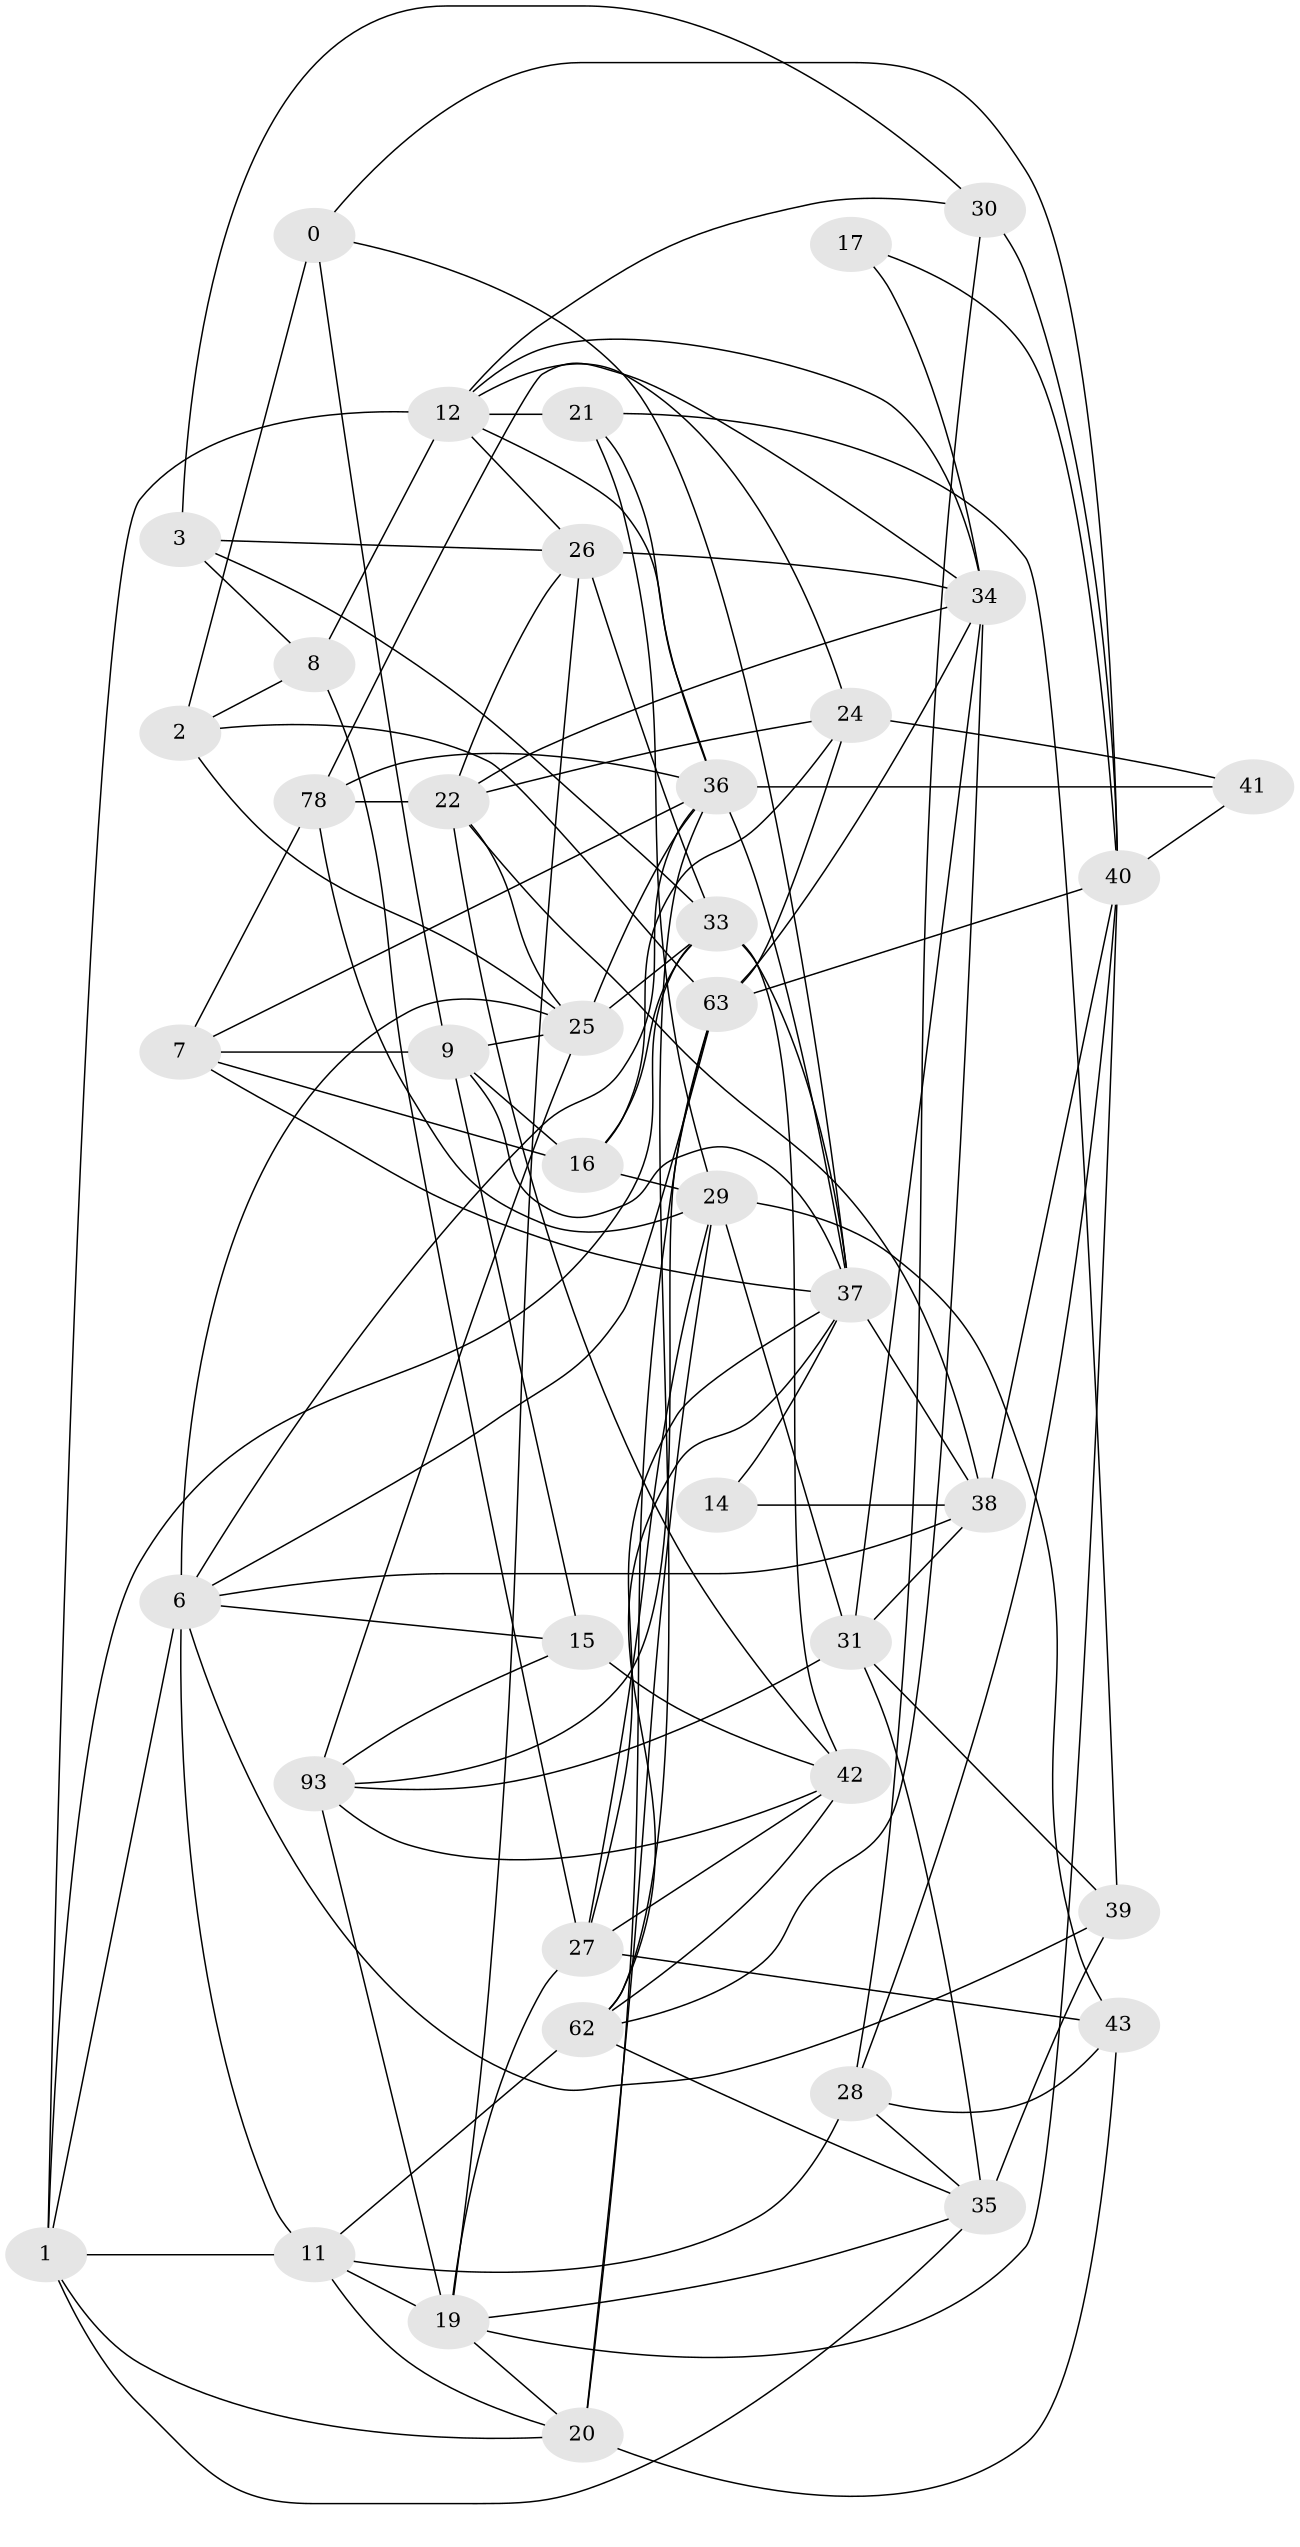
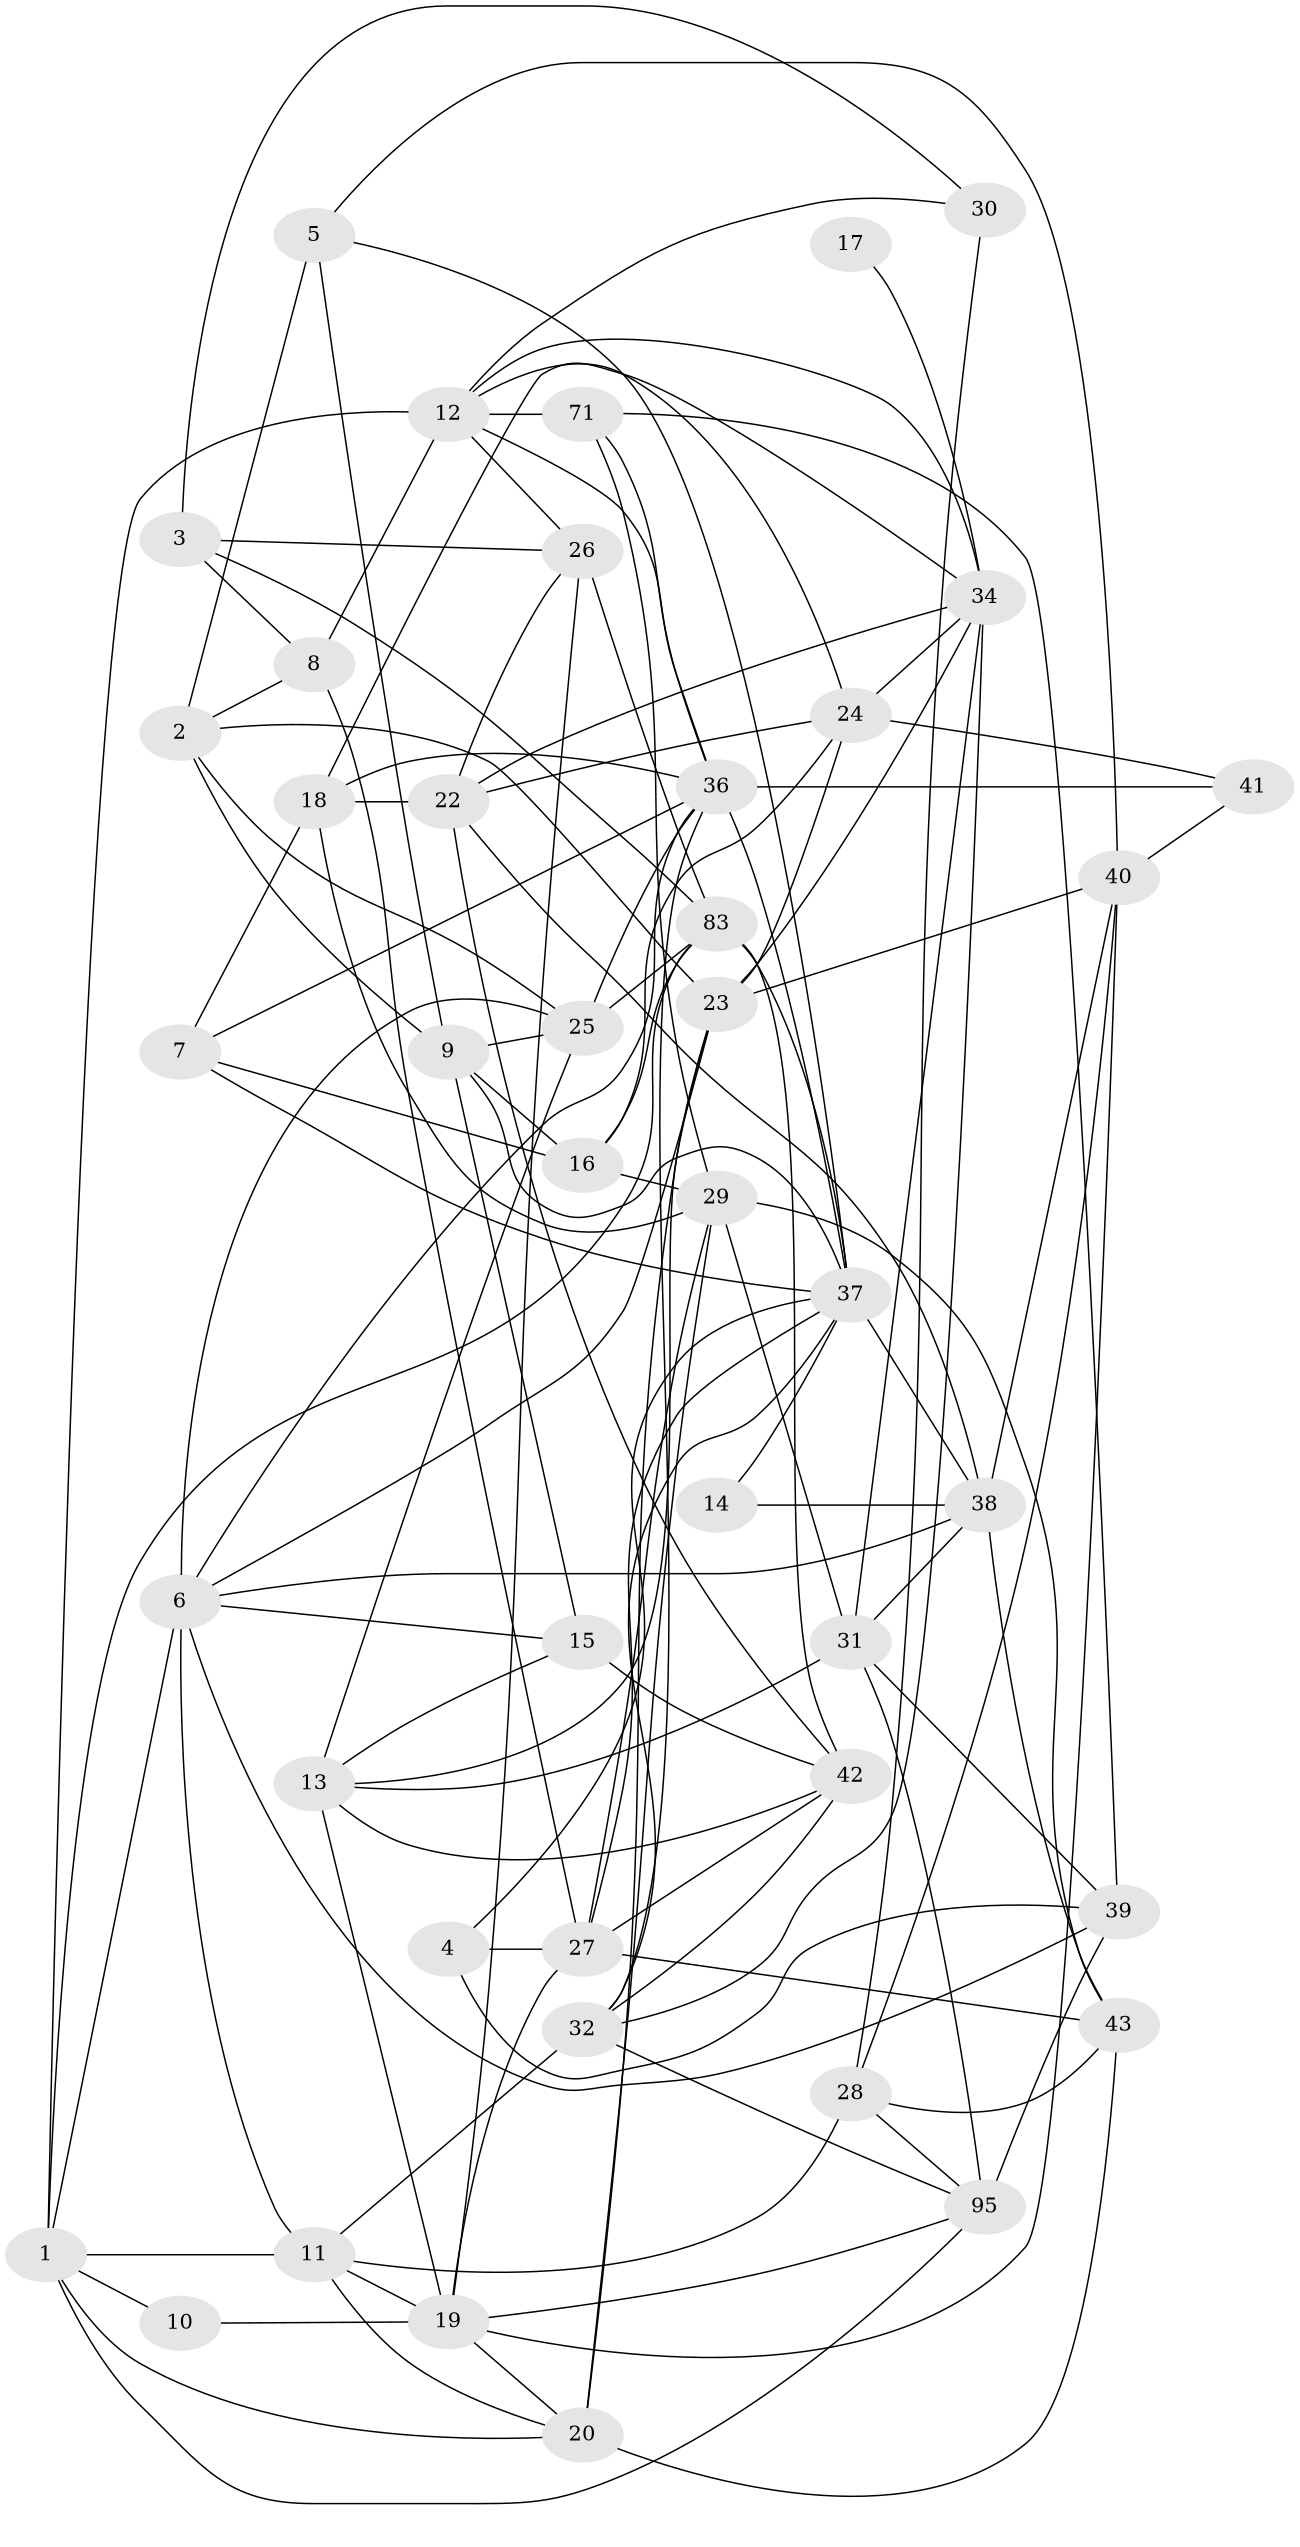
node "0": label "0" -> "5"
node "21": label "21" -> "71"
edge "17" -- "40": removed
edge "30" -- "40": removed
edge "26" -- "34": now "24" -- "34"
node "78": label "78" -> "18"
edge "22" -- "25": removed
node "33": label "33" -> "83"
node "63": label "63" -> "23"
edge "7" -- "9": now "2" -- "9"
edge "38" -- "43": added
node "93": label "93" -> "13"
node "4": added
node "62": label "62" -> "32"
node "35": label "35" -> "95"
node "10": added
